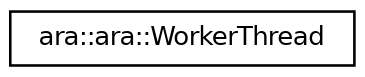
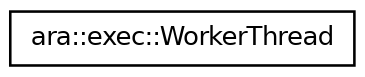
node "ara::ara::WorkerThread": label "ara::ara::WorkerThread" -> "ara::exec::WorkerThread"
